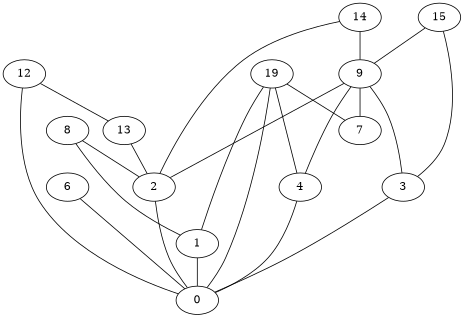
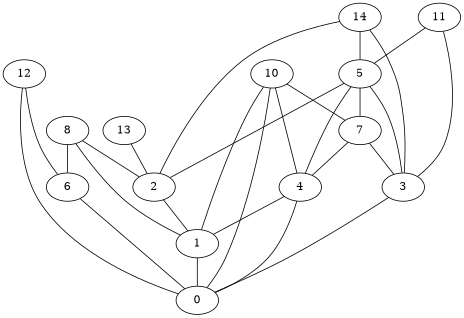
node "15": label "15" -> "11"
node "19": label "19" -> "10"
node "9": label "9" -> "5"
edge "3" -> "14": added
edge "13" -> "12": now "6" -> "12"
edge "6" -> "8": added
edge "4" -> "7": added
edge "3" -> "7": added
edge "1" -> "4": added
edge "0" -> "2": now "1" -> "2"
